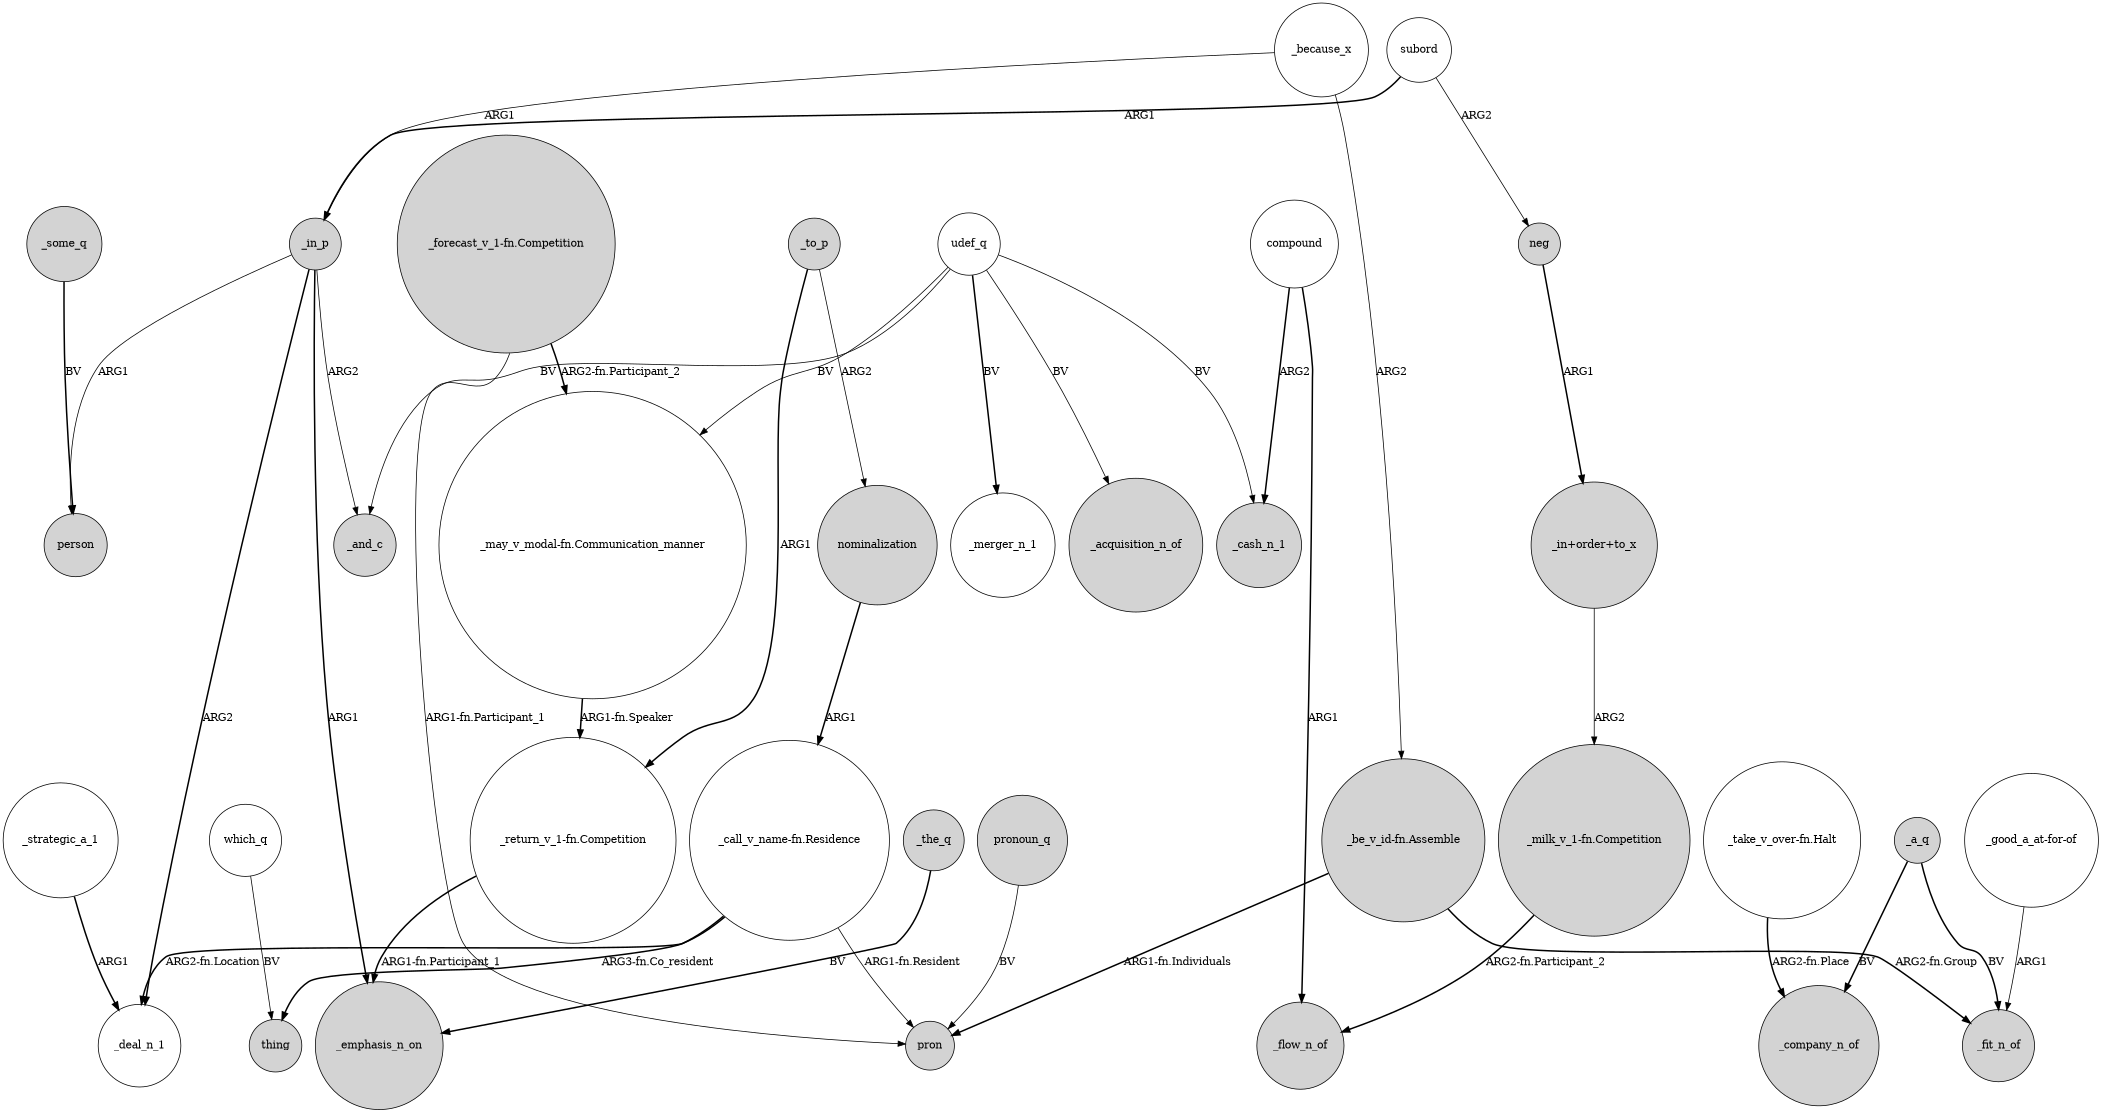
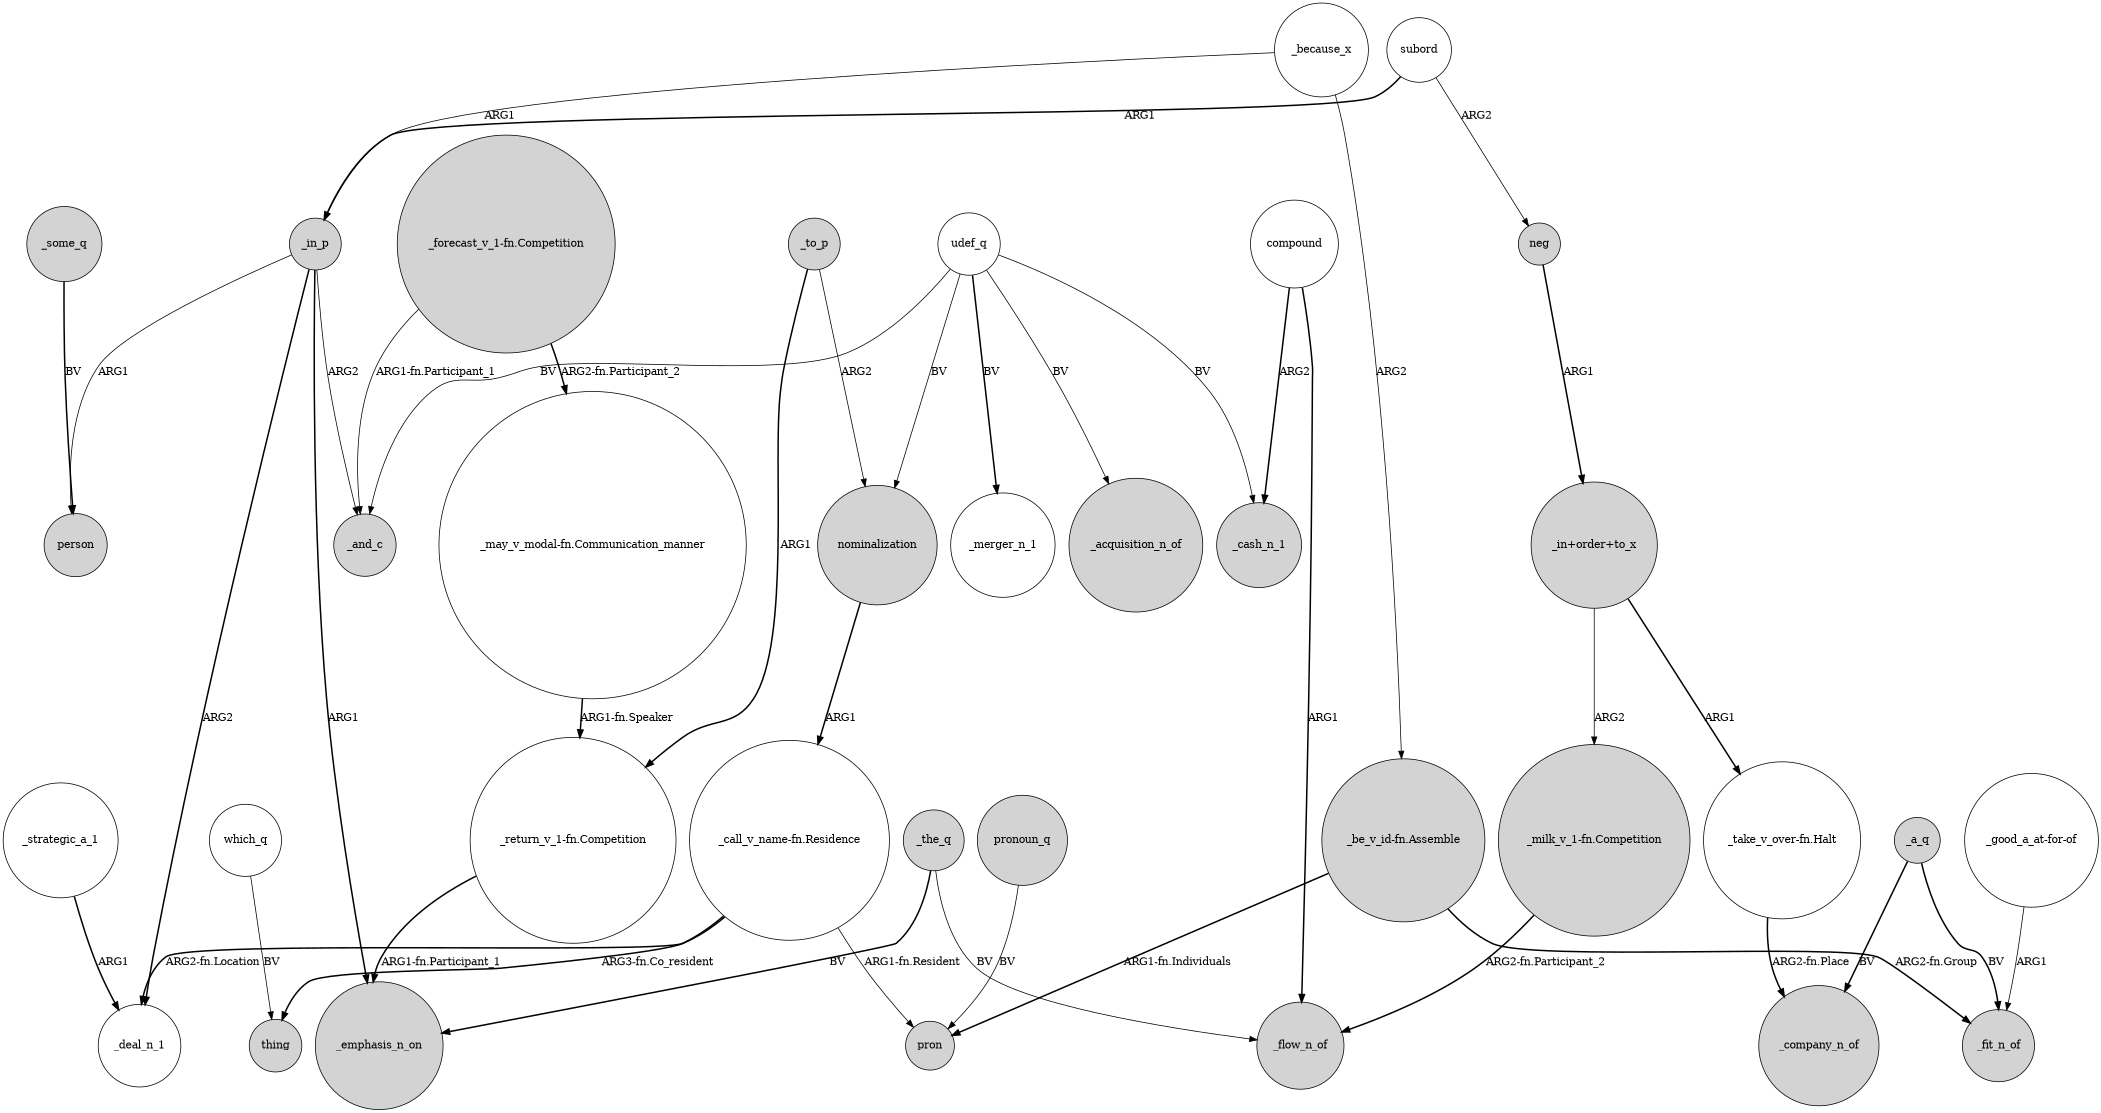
edge "udef_q" -> "_may_v_modal-fn.Communication_manner": now "udef_q" -> "nominalization"
edge "_in+order+to_x" -> "_take_v_over-fn.Halt": added, label "ARG1"
edge "_forecast_v_1-fn.Competition" -> "pron": now "_forecast_v_1-fn.Competition" -> "_and_c"
edge "_the_q" -> "_flow_n_of": added, label "BV"
